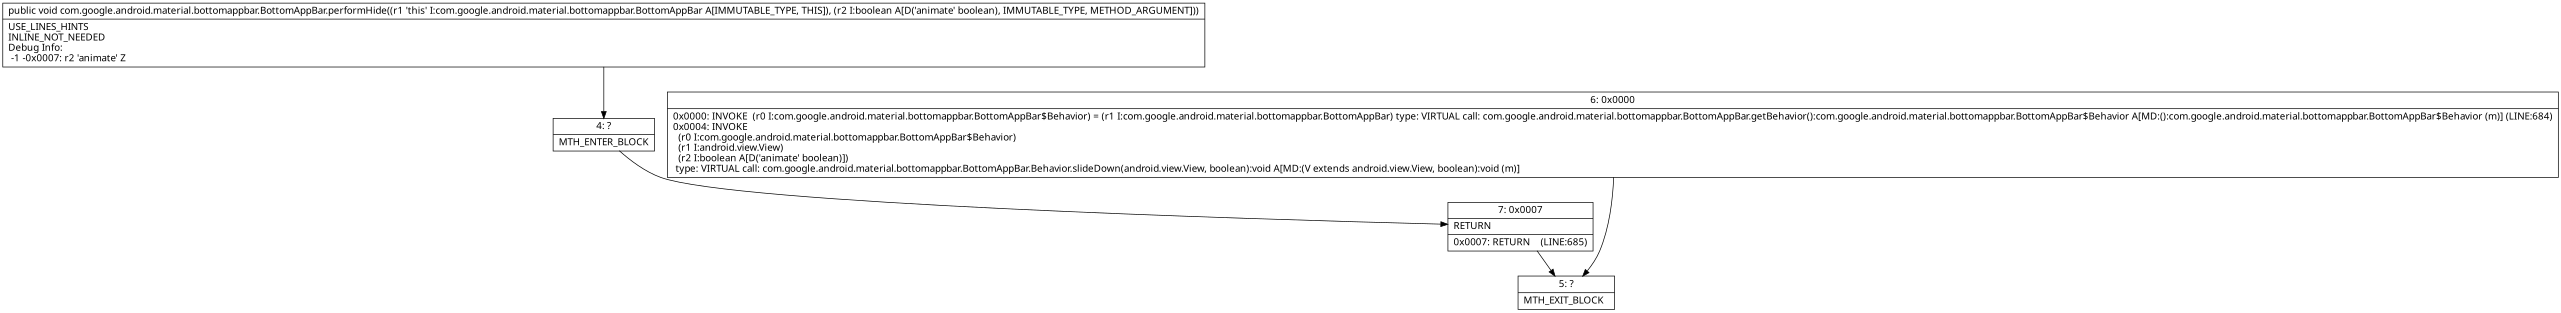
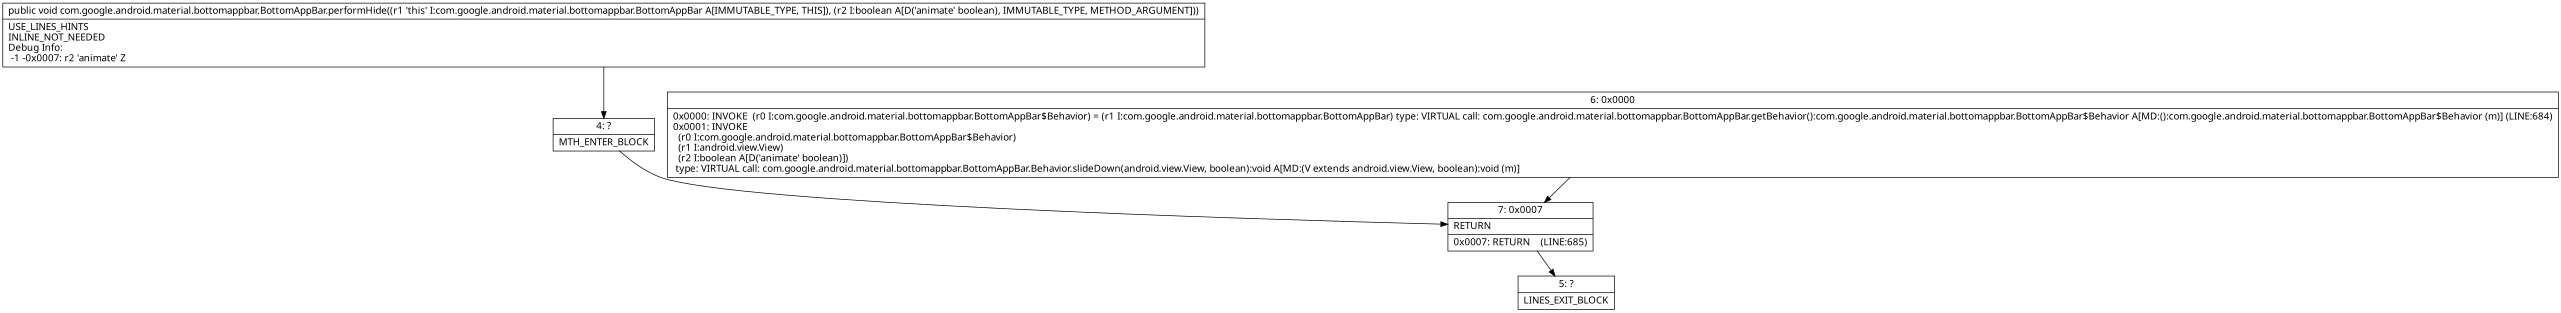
node "6: 0x0000": text "0x0004: INVOKE" -> "0x0001: INVOKE"
edge "6: 0x0000" -> "5: ?": now "6: 0x0000" -> "7: 0x0007"
node "5: ?": text "MTH_EXIT_BLOCK" -> "LINES_EXIT_BLOCK"
